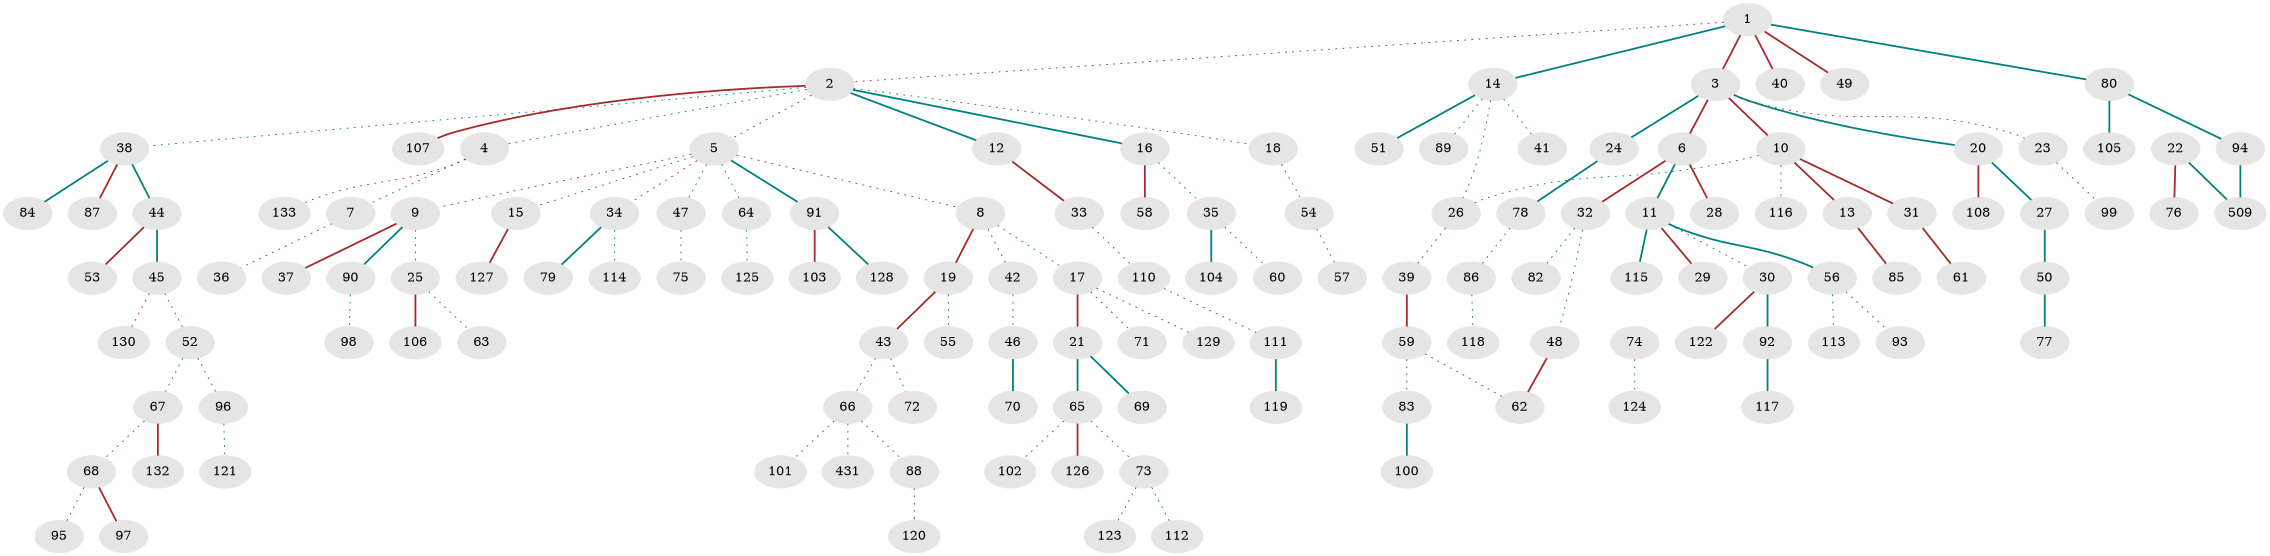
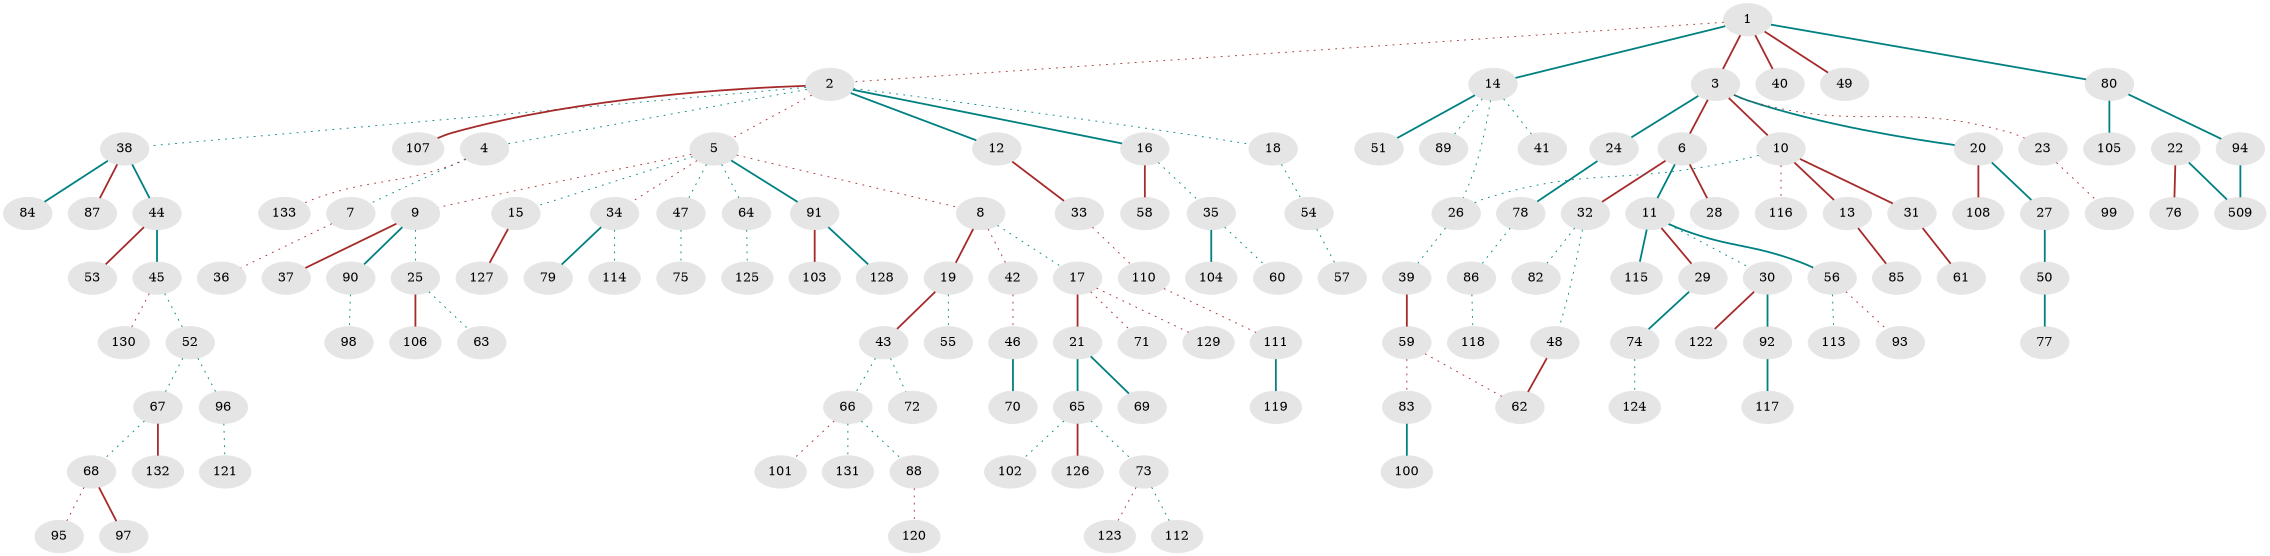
edge "29" -- "74": added
node "431": label "431" -> "131"
